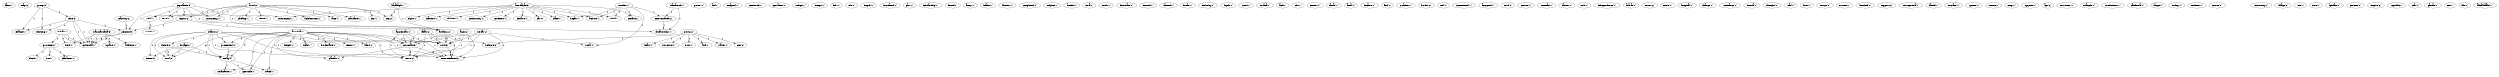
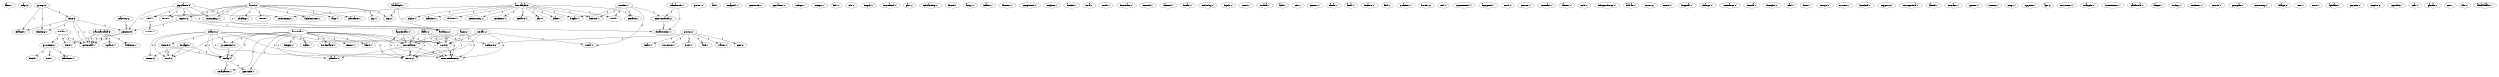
node "georgian(1)": added
node "match(1)": removed
